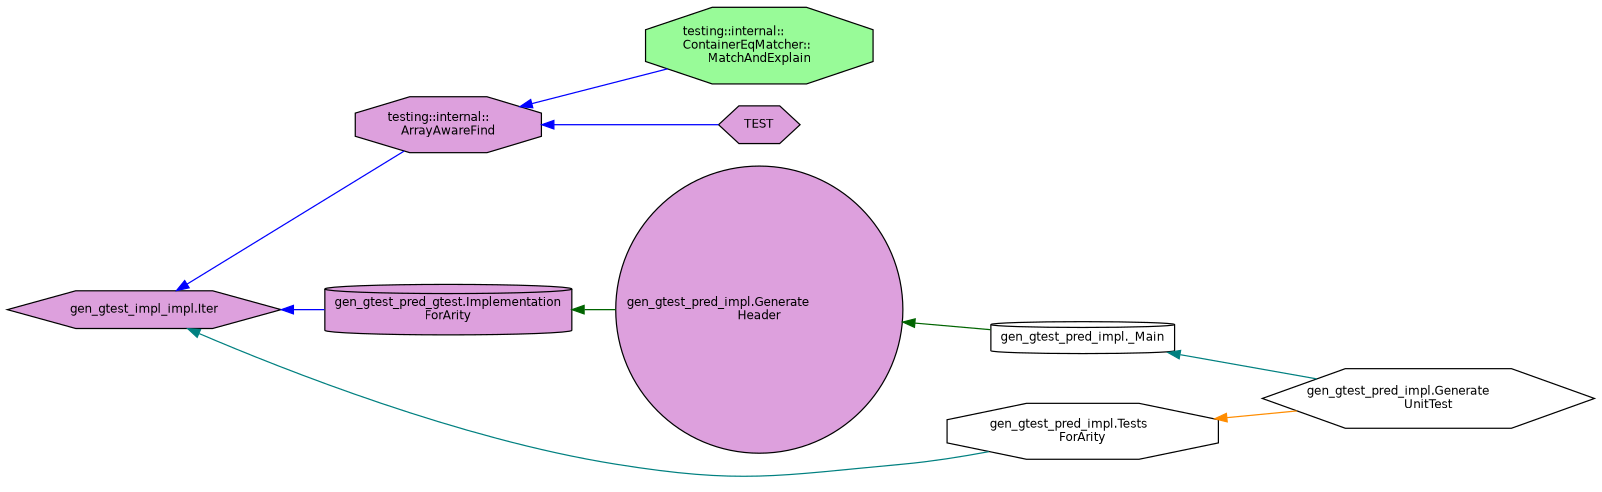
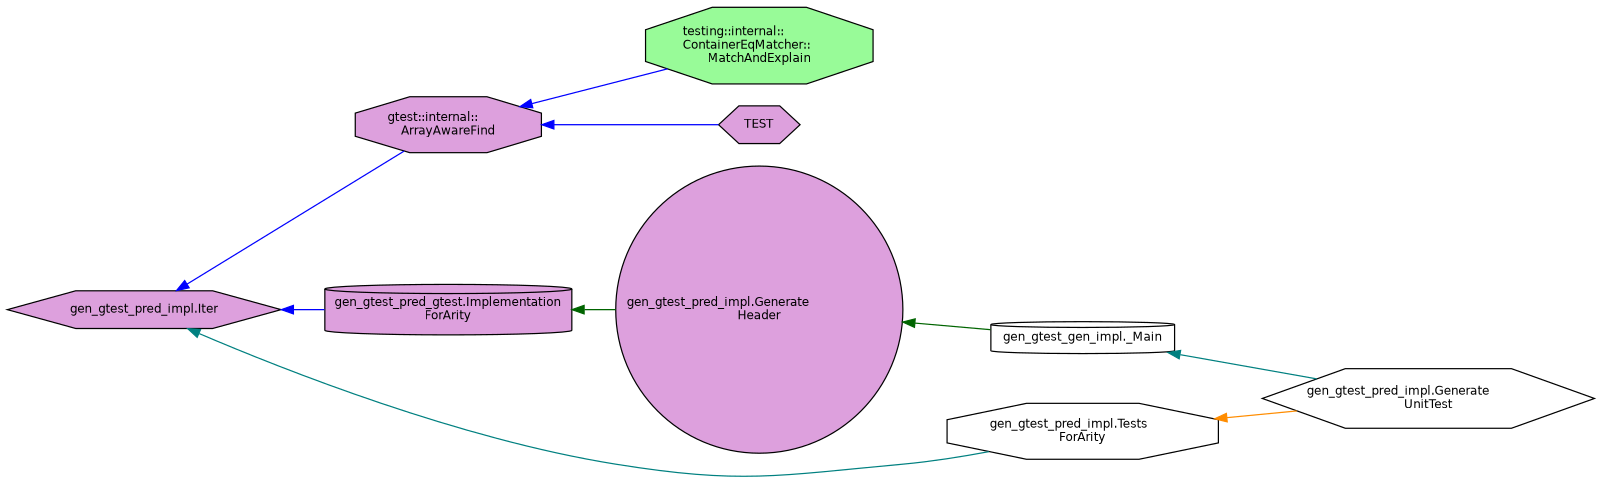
node "testing::internal:: ArrayAwareFind": label "testing::internal:: ArrayAwareFind" -> "gtest::internal:: ArrayAwareFind"
node "gen_gtest_impl_impl.Iter": label "gen_gtest_impl_impl.Iter" -> "gen_gtest_pred_impl.Iter"
node "gen_gtest_pred_impl._Main": label "gen_gtest_pred_impl._Main" -> "gen_gtest_gen_impl._Main"
